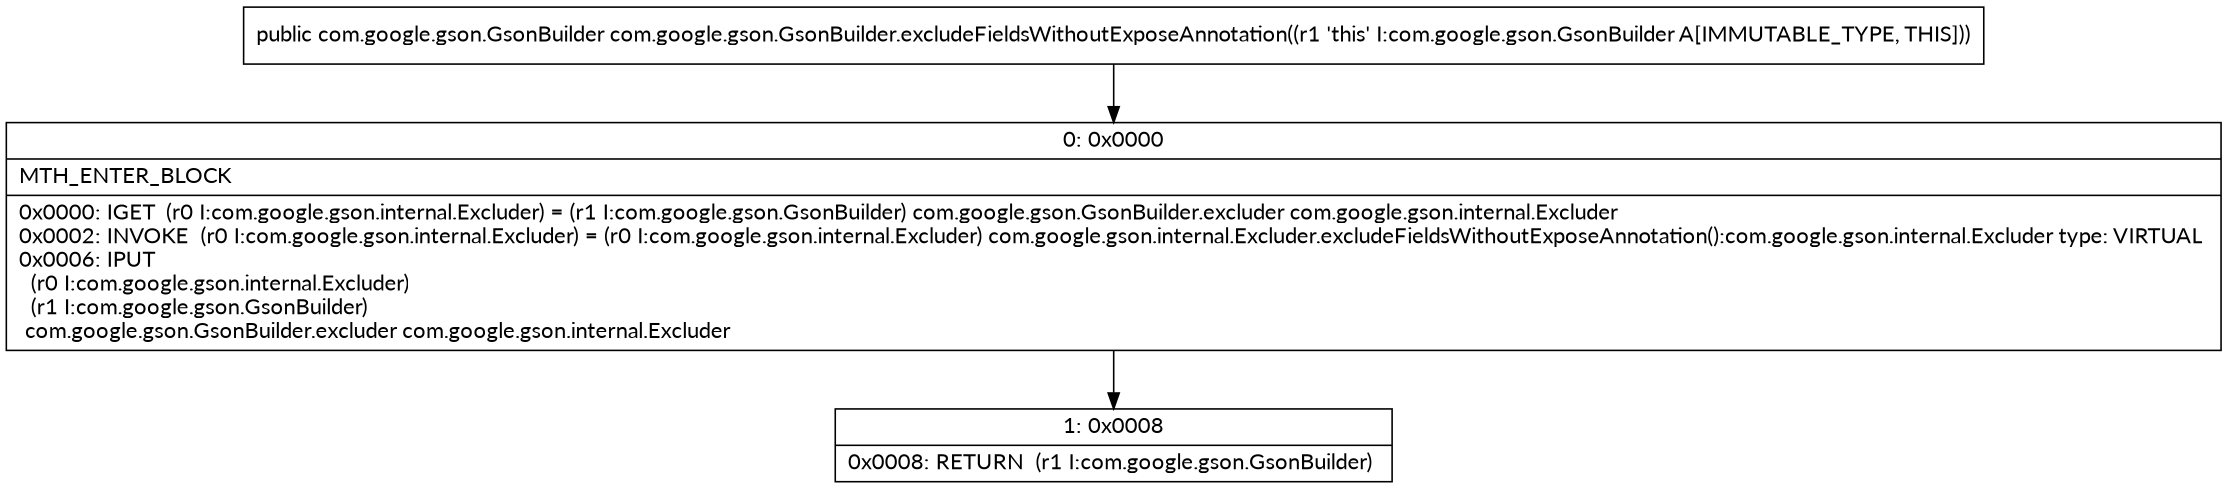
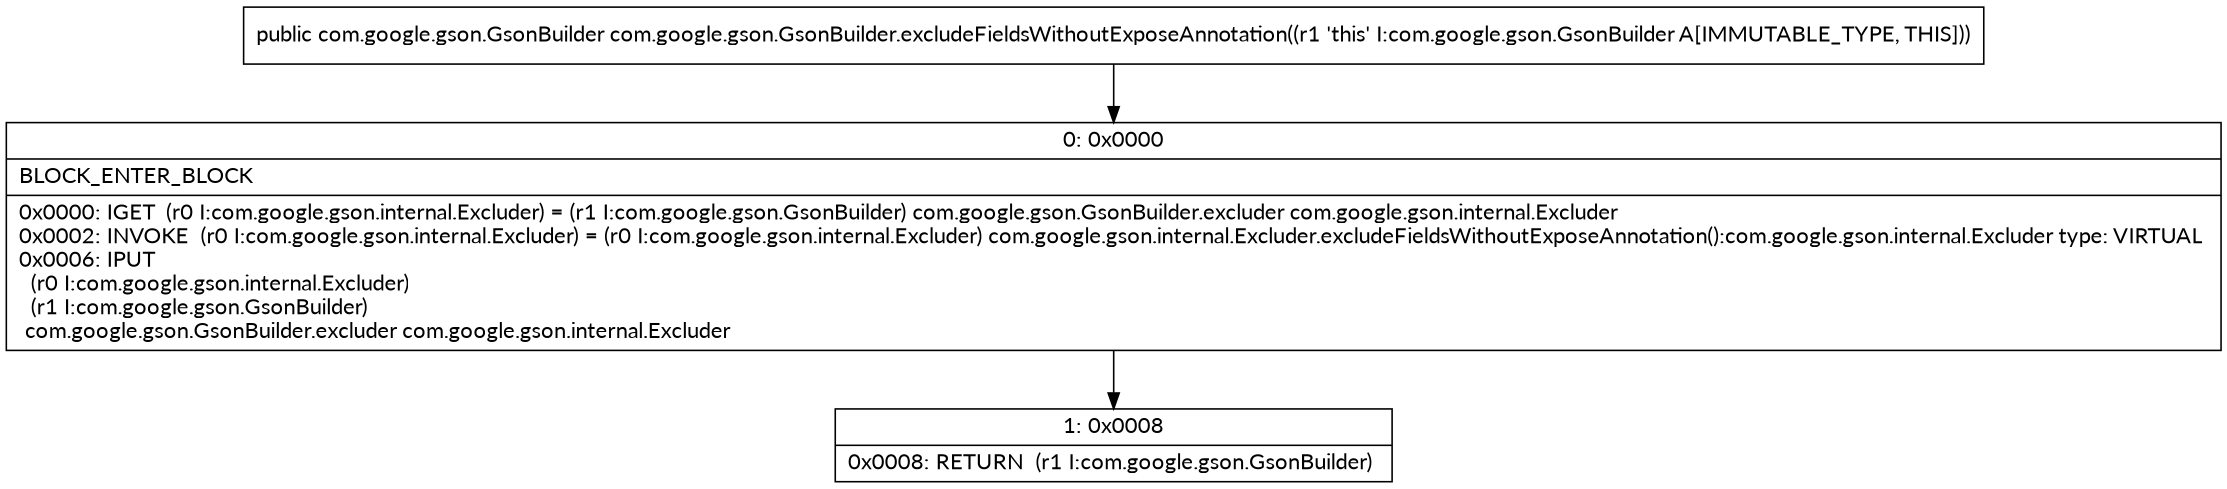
node "0: 0x0000": text "MTH_ENTER_BLOCK" -> "BLOCK_ENTER_BLOCK"
